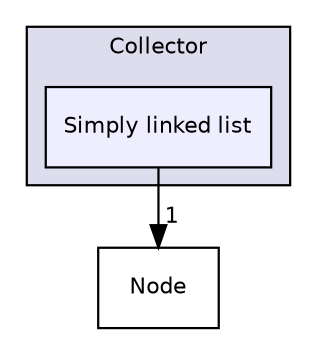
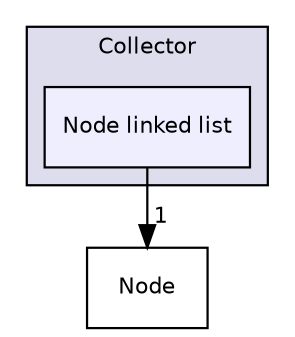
node "Simply linked list": label "Simply linked list" -> "Node linked list"
